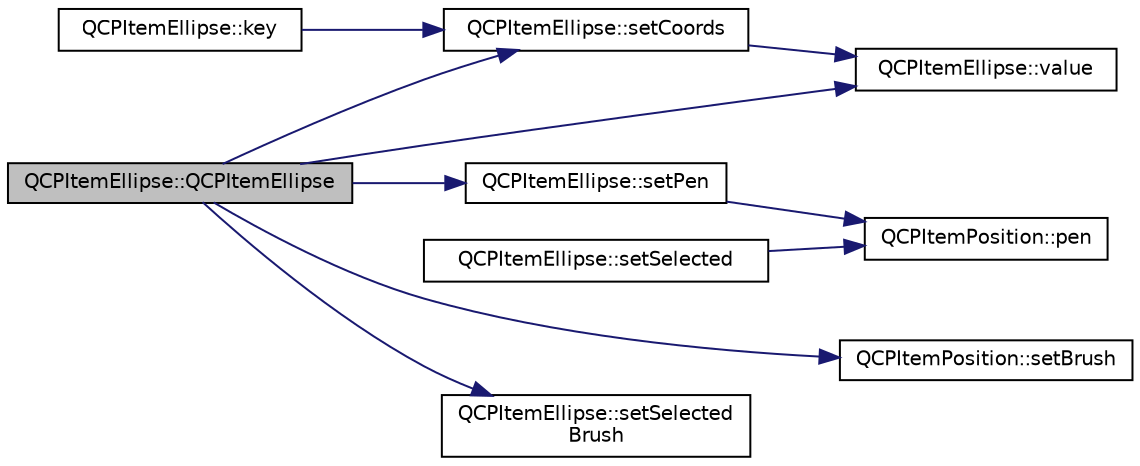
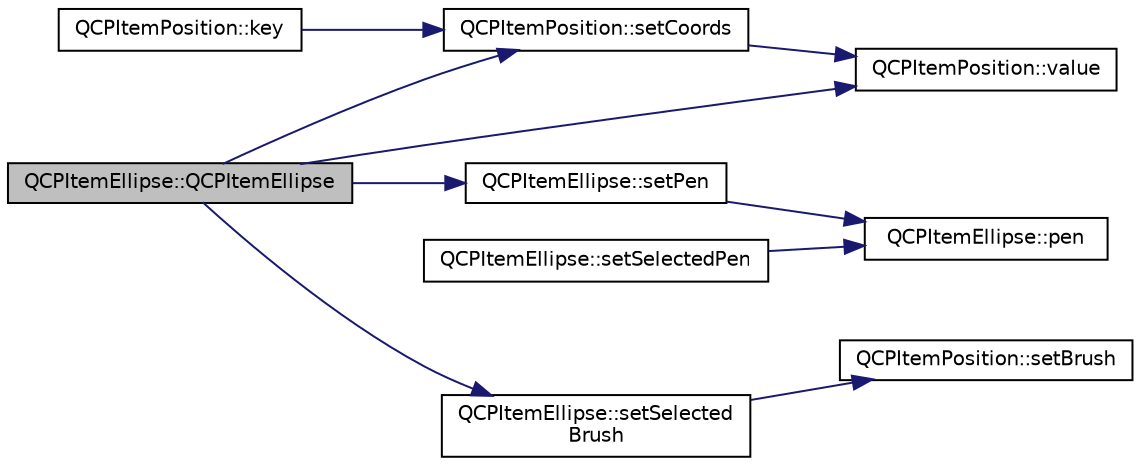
node "QCPItemEllipse::key": label "QCPItemEllipse::key" -> "QCPItemPosition::key"
node "QCPItemEllipse::setCoords": label "QCPItemEllipse::setCoords" -> "QCPItemPosition::setCoords"
node "QCPItemEllipse::value": label "QCPItemEllipse::value" -> "QCPItemPosition::value"
node "QCPItemPosition::pen": label "QCPItemPosition::pen" -> "QCPItemEllipse::pen"
node "QCPItemEllipse::setSelected": label "QCPItemEllipse::setSelected" -> "QCPItemEllipse::setSelectedPen"
edge "QCPItemEllipse::QCPItemEllipse" -> "QCPItemPosition::setBrush": now "QCPItemEllipse::setSelected Brush" -> "QCPItemPosition::setBrush"
